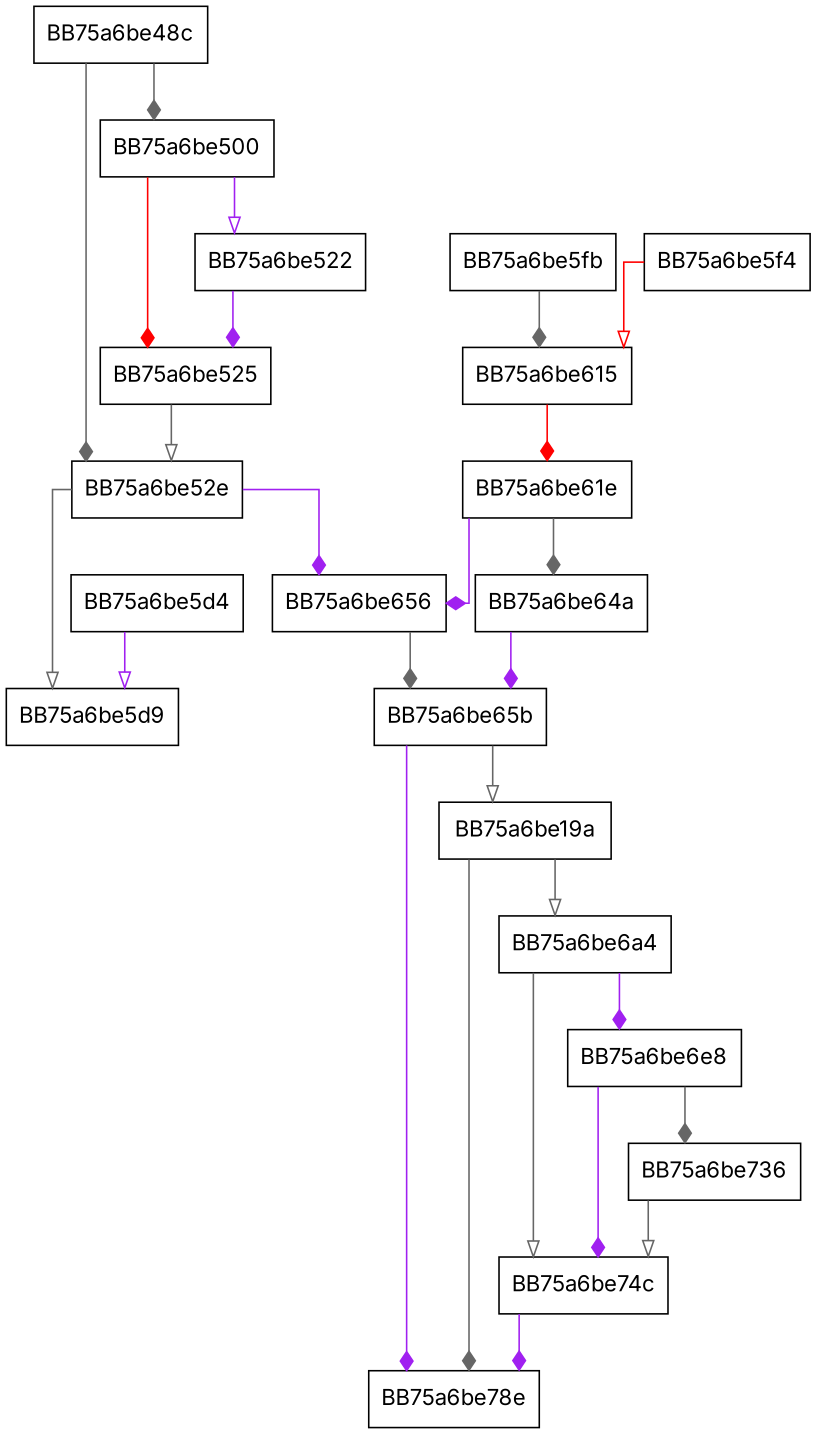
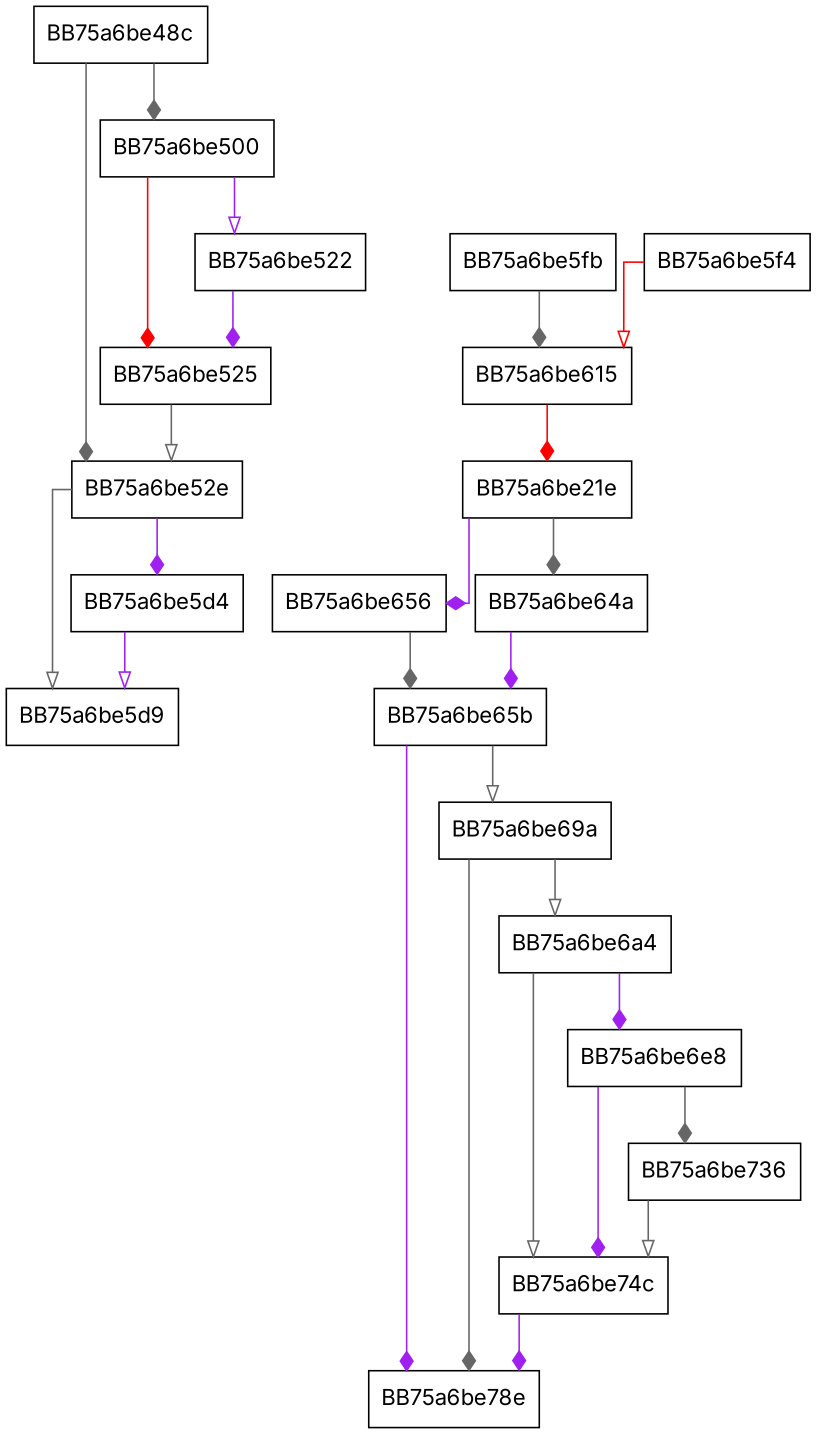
edge "BB75a6be52e" -> "BB75a6be656": now "BB75a6be52e" -> "BB75a6be5d4"
node "BB75a6be61e": label "BB75a6be61e" -> "BB75a6be21e"
node "BB75a6be19a": label "BB75a6be19a" -> "BB75a6be69a"
